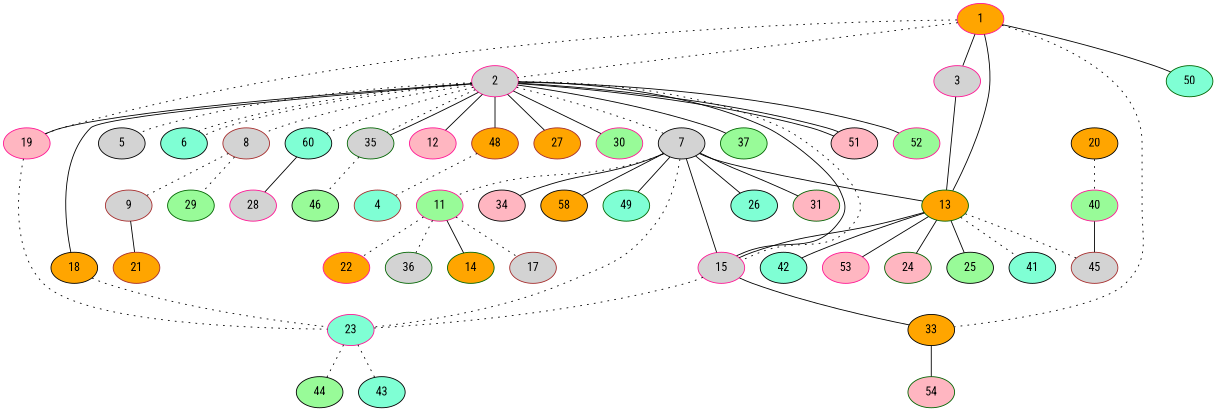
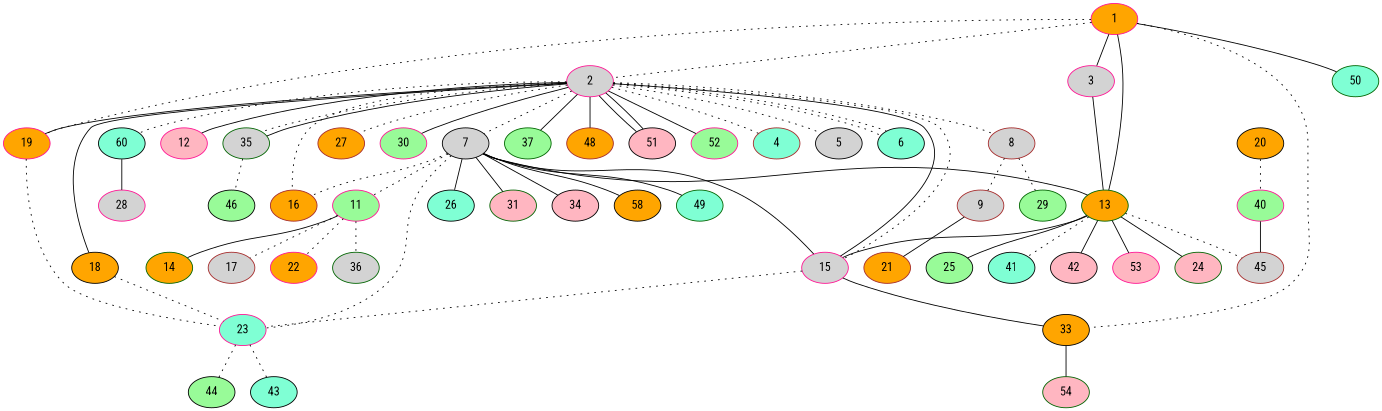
edge "2" -- "27": style solid -> dotted
node "19": fillcolor lightpink -> orange
edge "48" -- "4": now "2" -- "4"
node "16": added
node "42": fillcolor aquamarine -> lightpink
